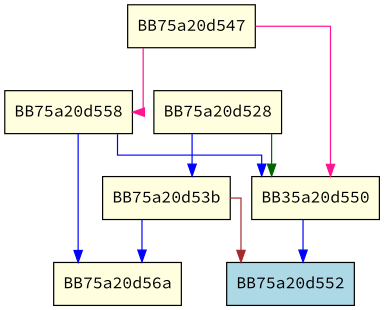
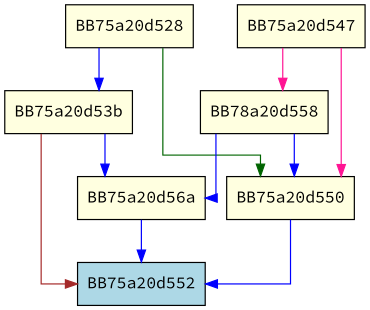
node "BB75a20d558": label "BB75a20d558" -> "BB78a20d558"
node "BB35a20d550": label "BB35a20d550" -> "BB75a20d550"
edge "BB75a20d56a" -> "BB75a20d552": added
